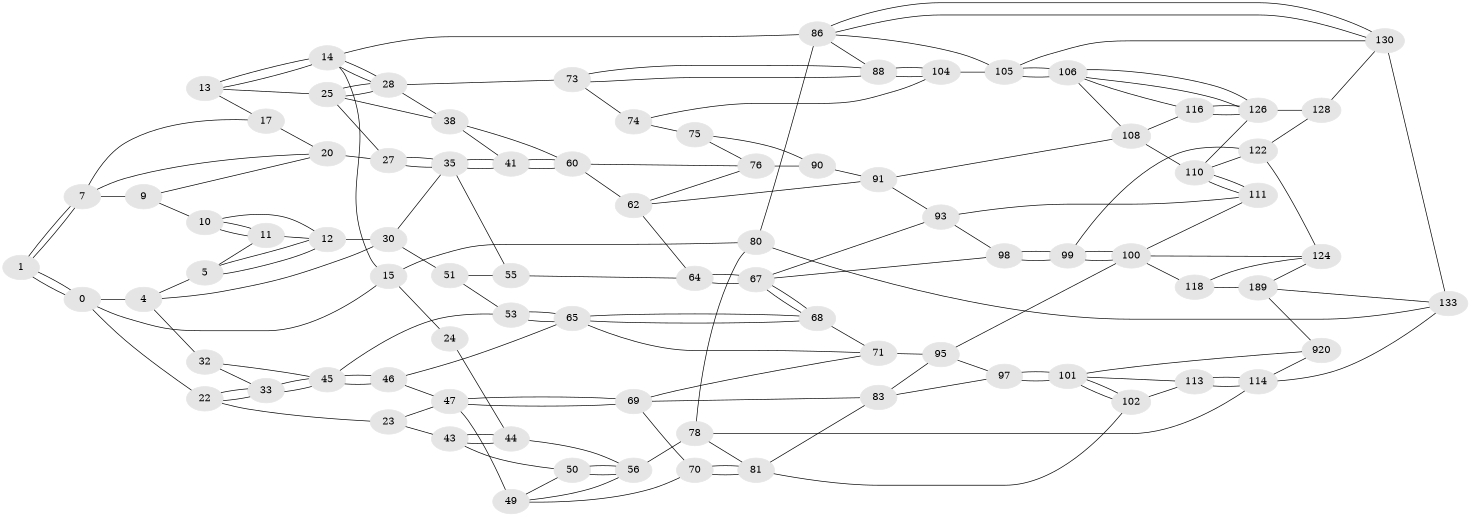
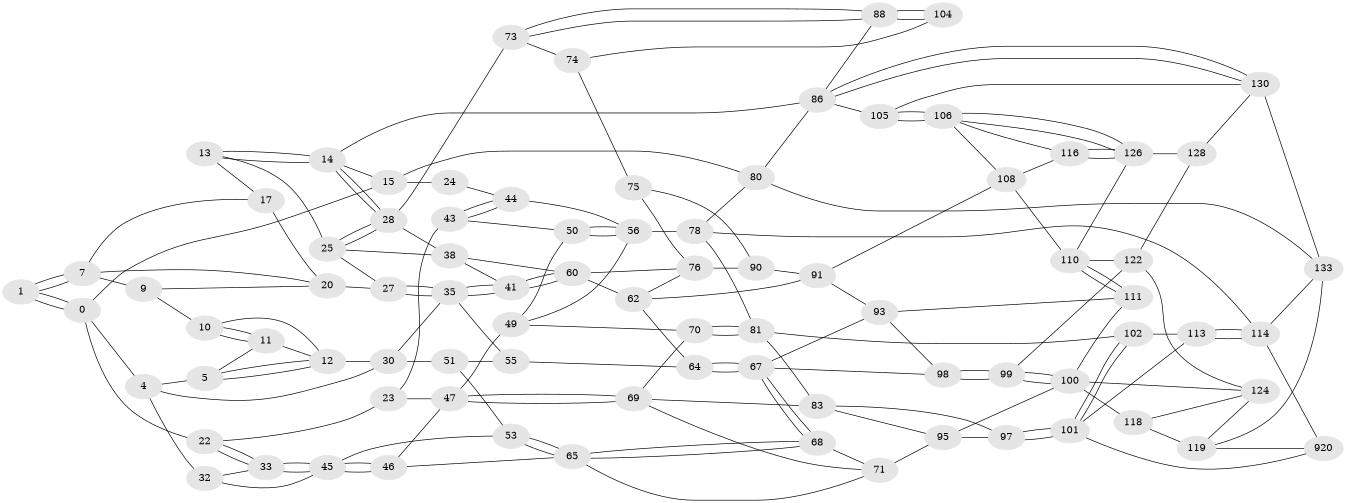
edge "104" -- "105": removed
node "189": label "189" -> "119"
